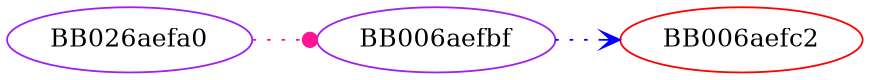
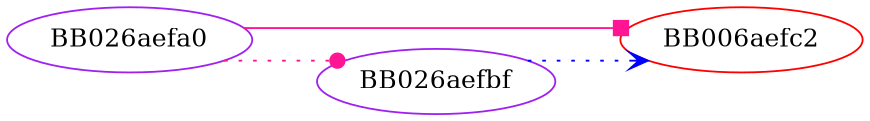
edge "BB026aefa0" -> "BB006aefc2": added
node "BB006aefbf": label "BB006aefbf" -> "BB026aefbf"
